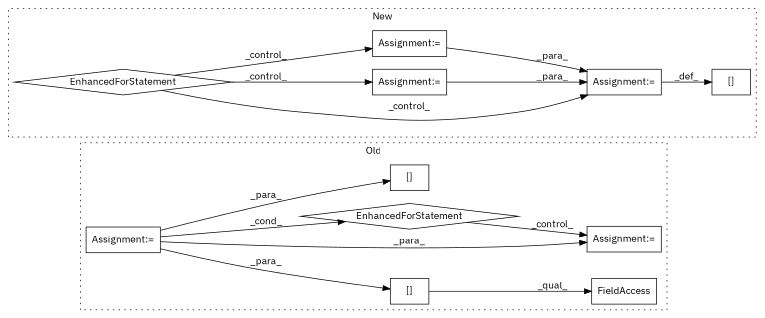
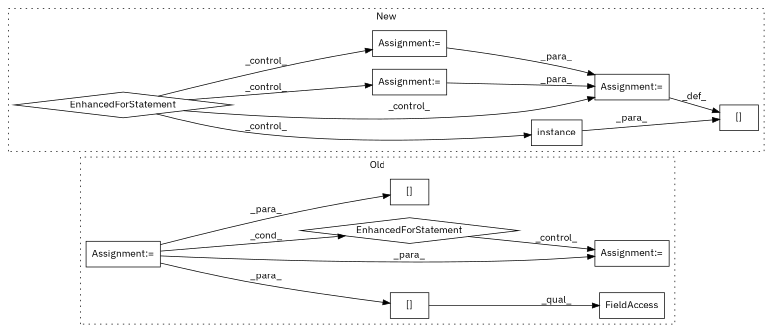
node "instance": added
